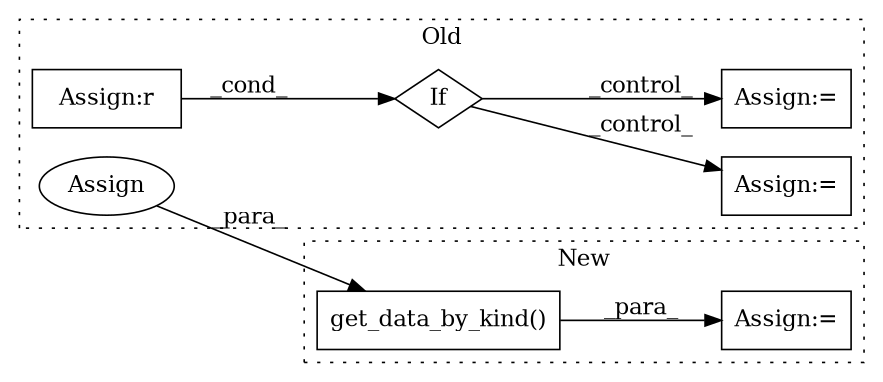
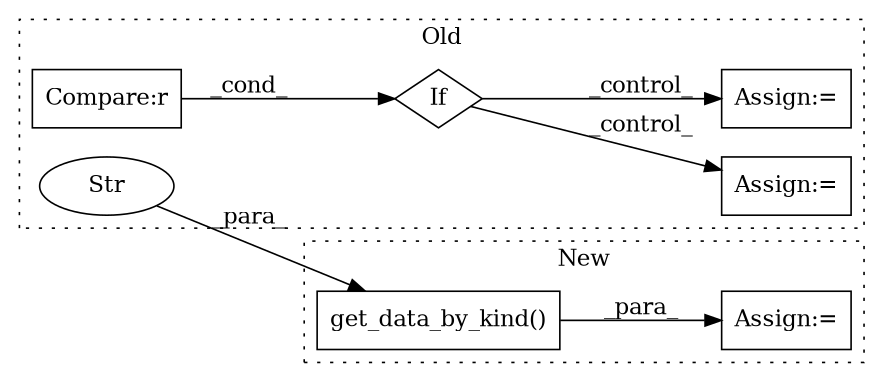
node "Assign:r": label "Assign:r" -> "Compare:r"
node "Assign": label "Assign" -> "Str"
